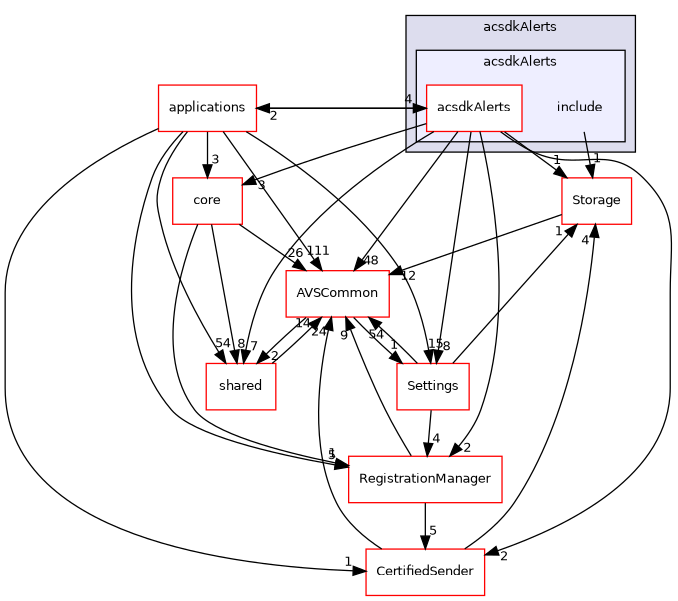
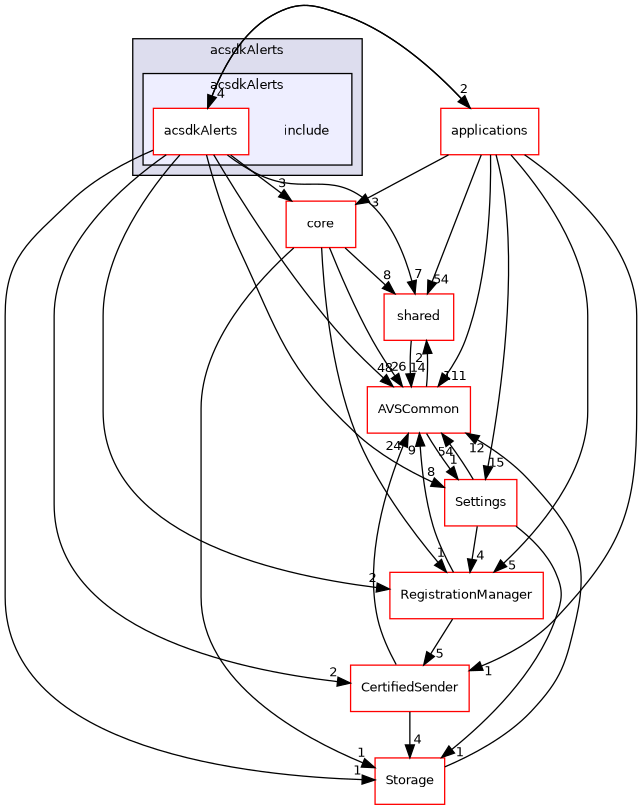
edge "include" -> "Storage": now "core" -> "Storage"
